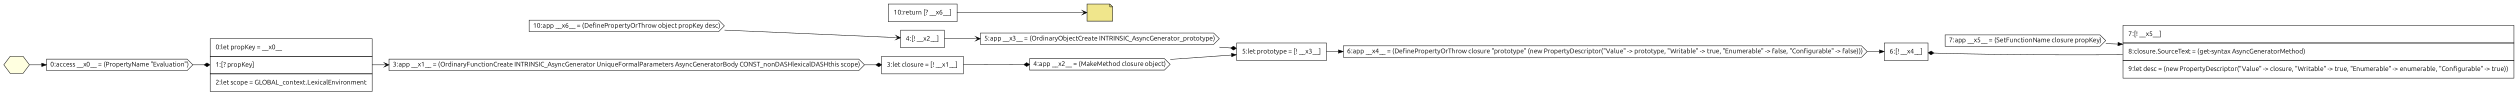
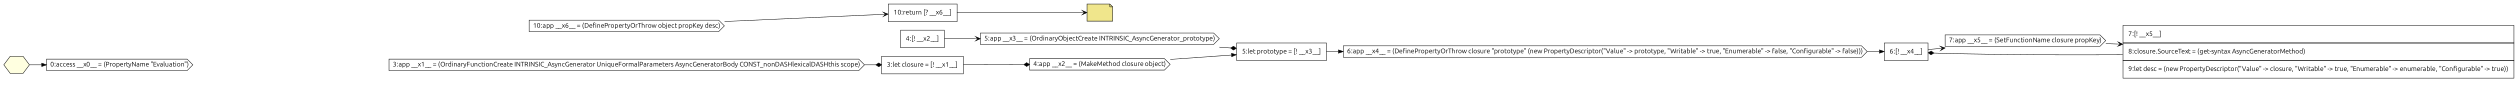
edge "10:app __x6__ = (DefinePropertyOrThrow object propKey desc)" -> "4:[! __x2__]": now "10:app __x6__ = (DefinePropertyOrThrow object propKey desc)" -> "10:return [? __x6__]"
edge "7:app __x5__ = (SetFunctionName closure propKey)" -> "7:[! __x5__]": arrowhead normal -> vee
edge "6:[! __x4__]" -> "7:app __x5__ = (SetFunctionName closure propKey)": added
node "0:let propKey = __x0__": removed
